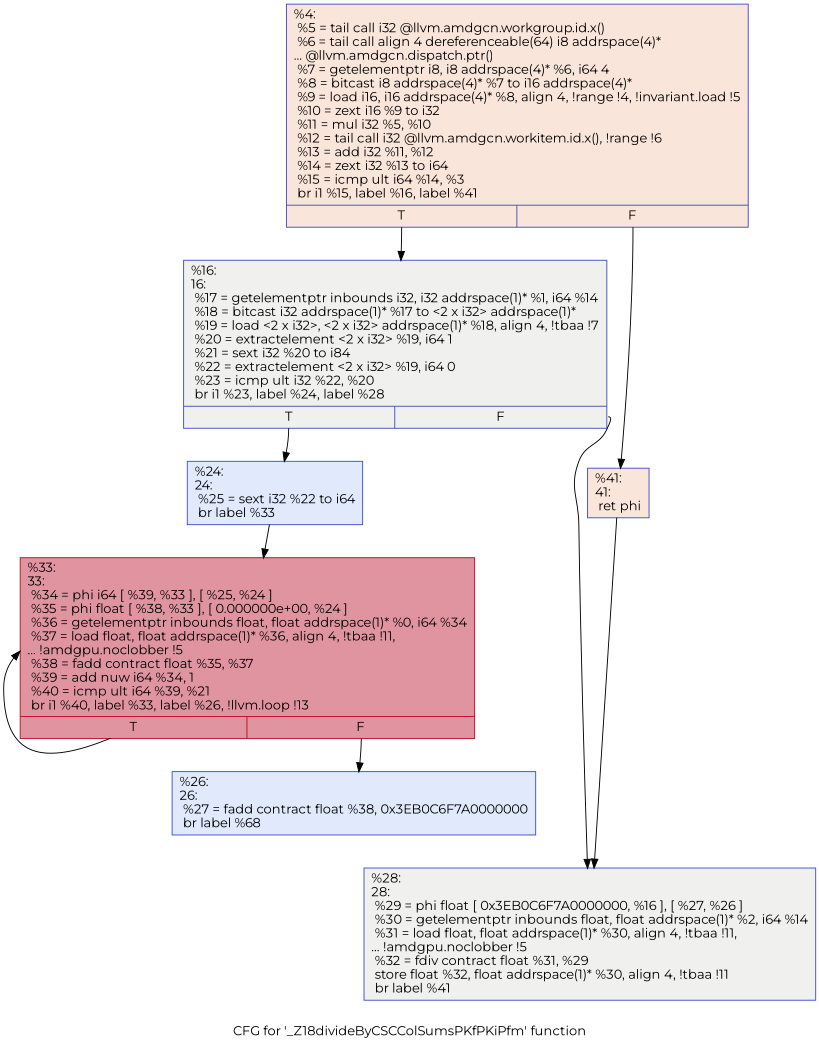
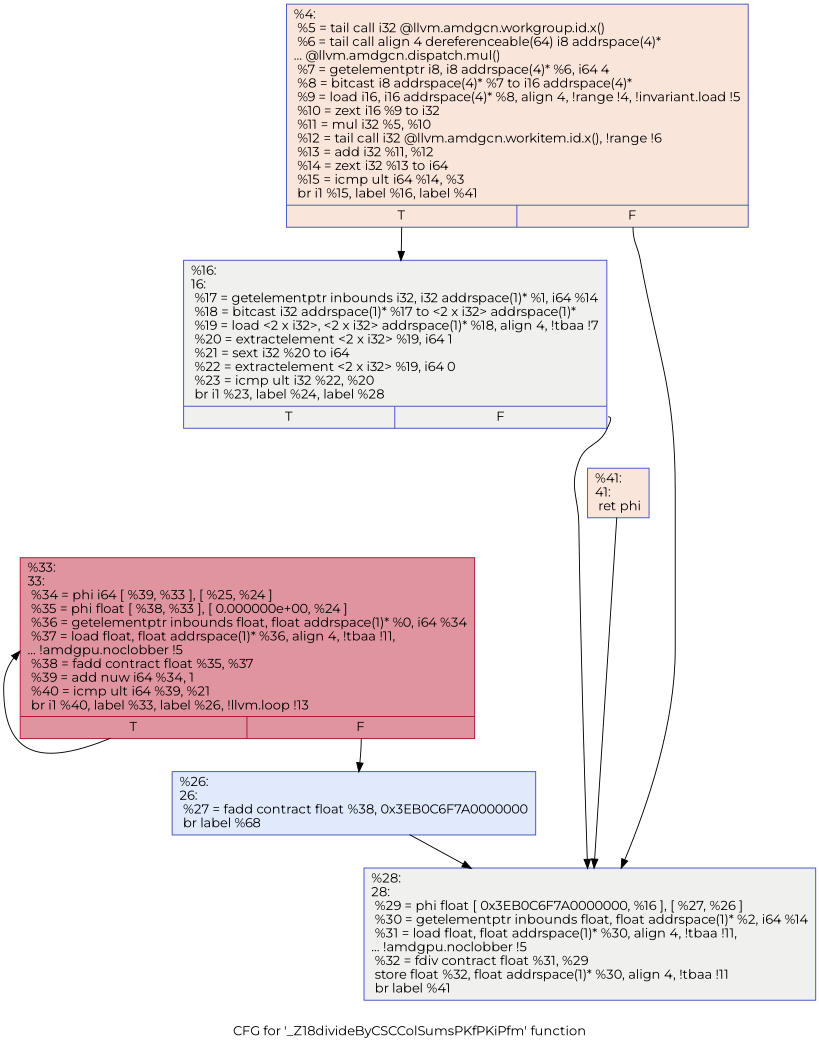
node "%4:": text "... @llvm.amdgcn.dispatch.ptr()" -> "... @llvm.amdgcn.dispatch.mul()"
edge "%4:" -> "%41:": now "%4:" -> "%28:"
node "%16:": text "%21 = sext i32 %20 to i84" -> "%21 = sext i32 %20 to i64"
node "%24:": removed
edge "%26:" -> "%28:": added
